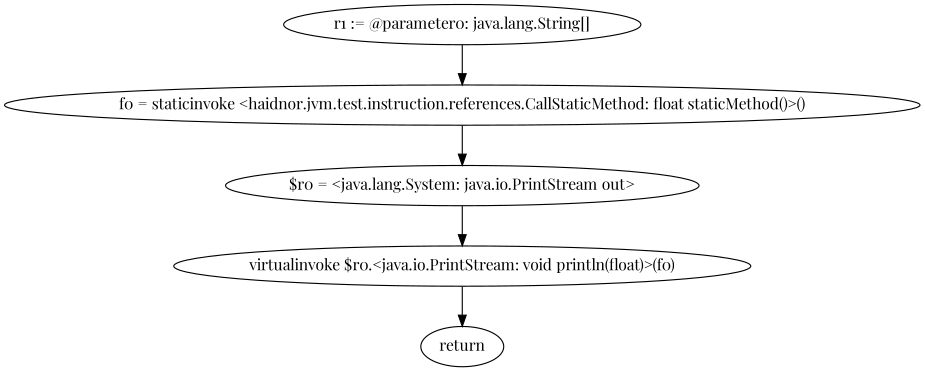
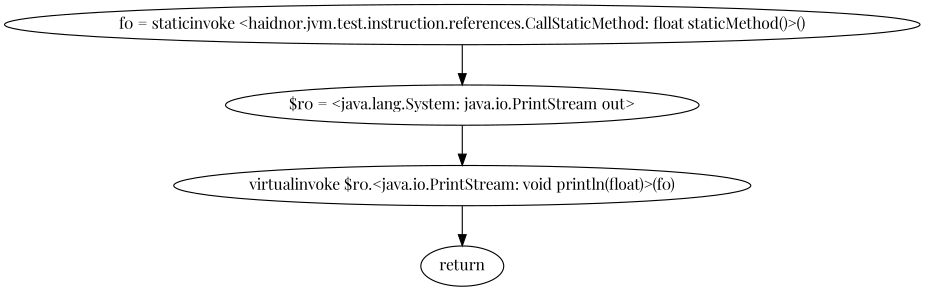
node "r1 := @parameter0: java.lang.String[]": removed
